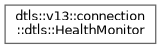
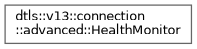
node "dtls::v13::connection ::dtls::HealthMonitor": label "dtls::v13::connection ::dtls::HealthMonitor" -> "dtls::v13::connection ::advanced::HealthMonitor"
